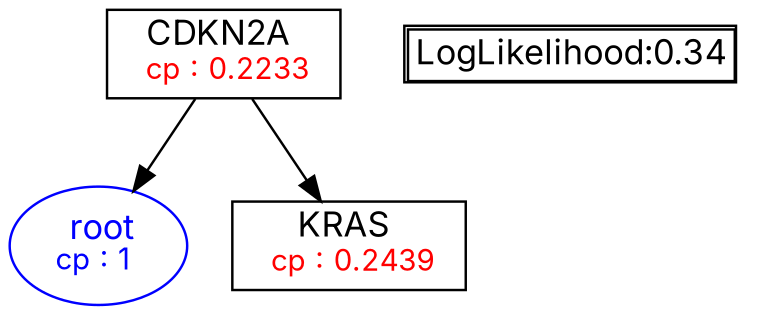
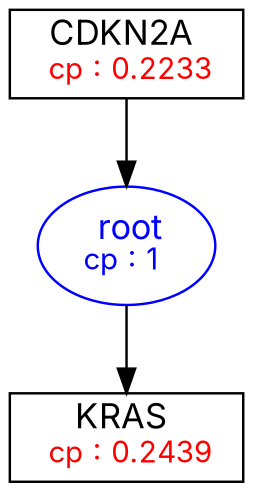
node "LogLikelihood:0.34": removed
edge "CDKN2A" -> "KRAS": now "root" -> "KRAS"
